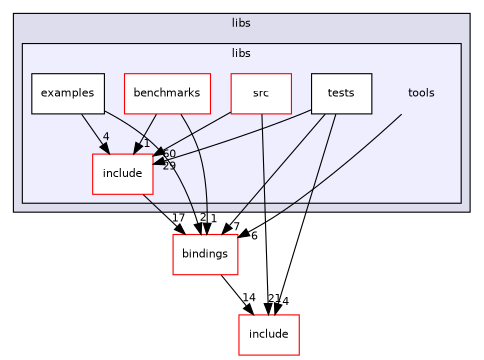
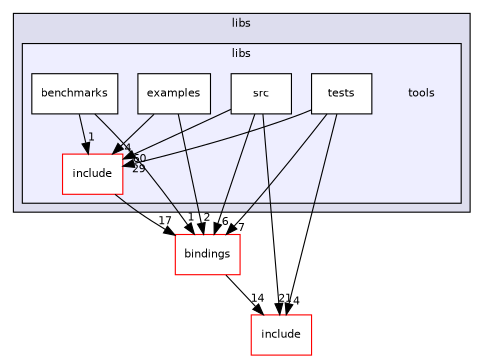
node "benchmarks": color red -> black
node "src": color red -> black
edge "tools" -> "bindings": now "src" -> "bindings"
